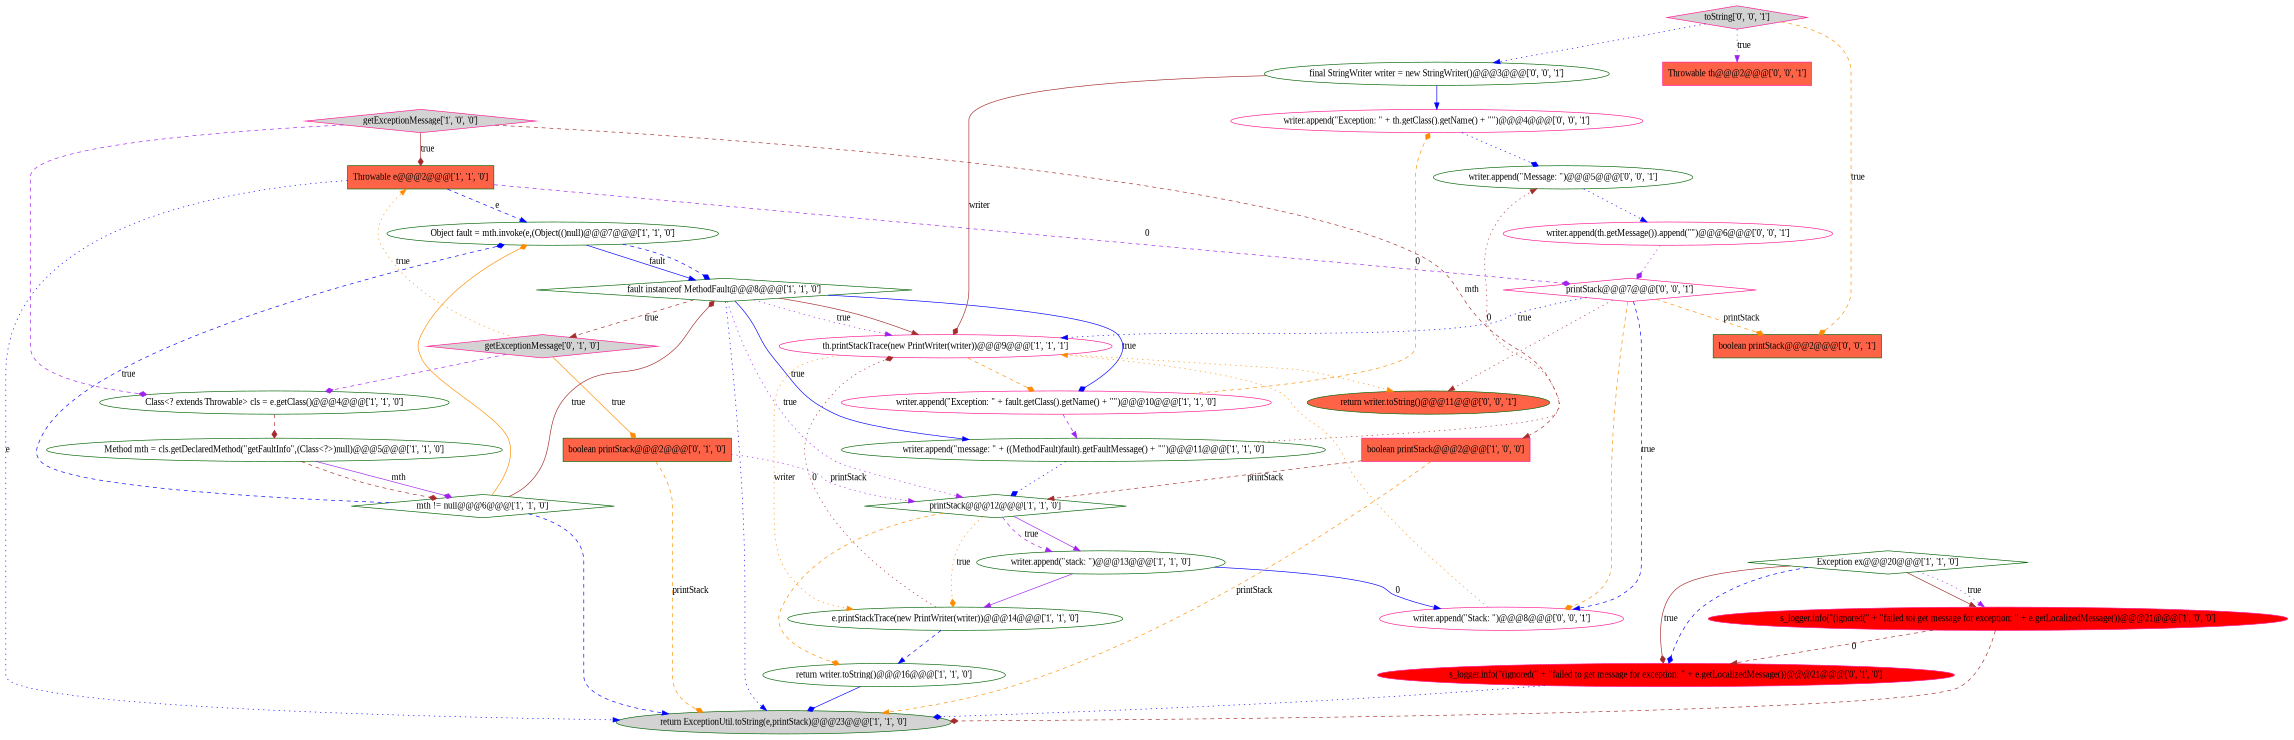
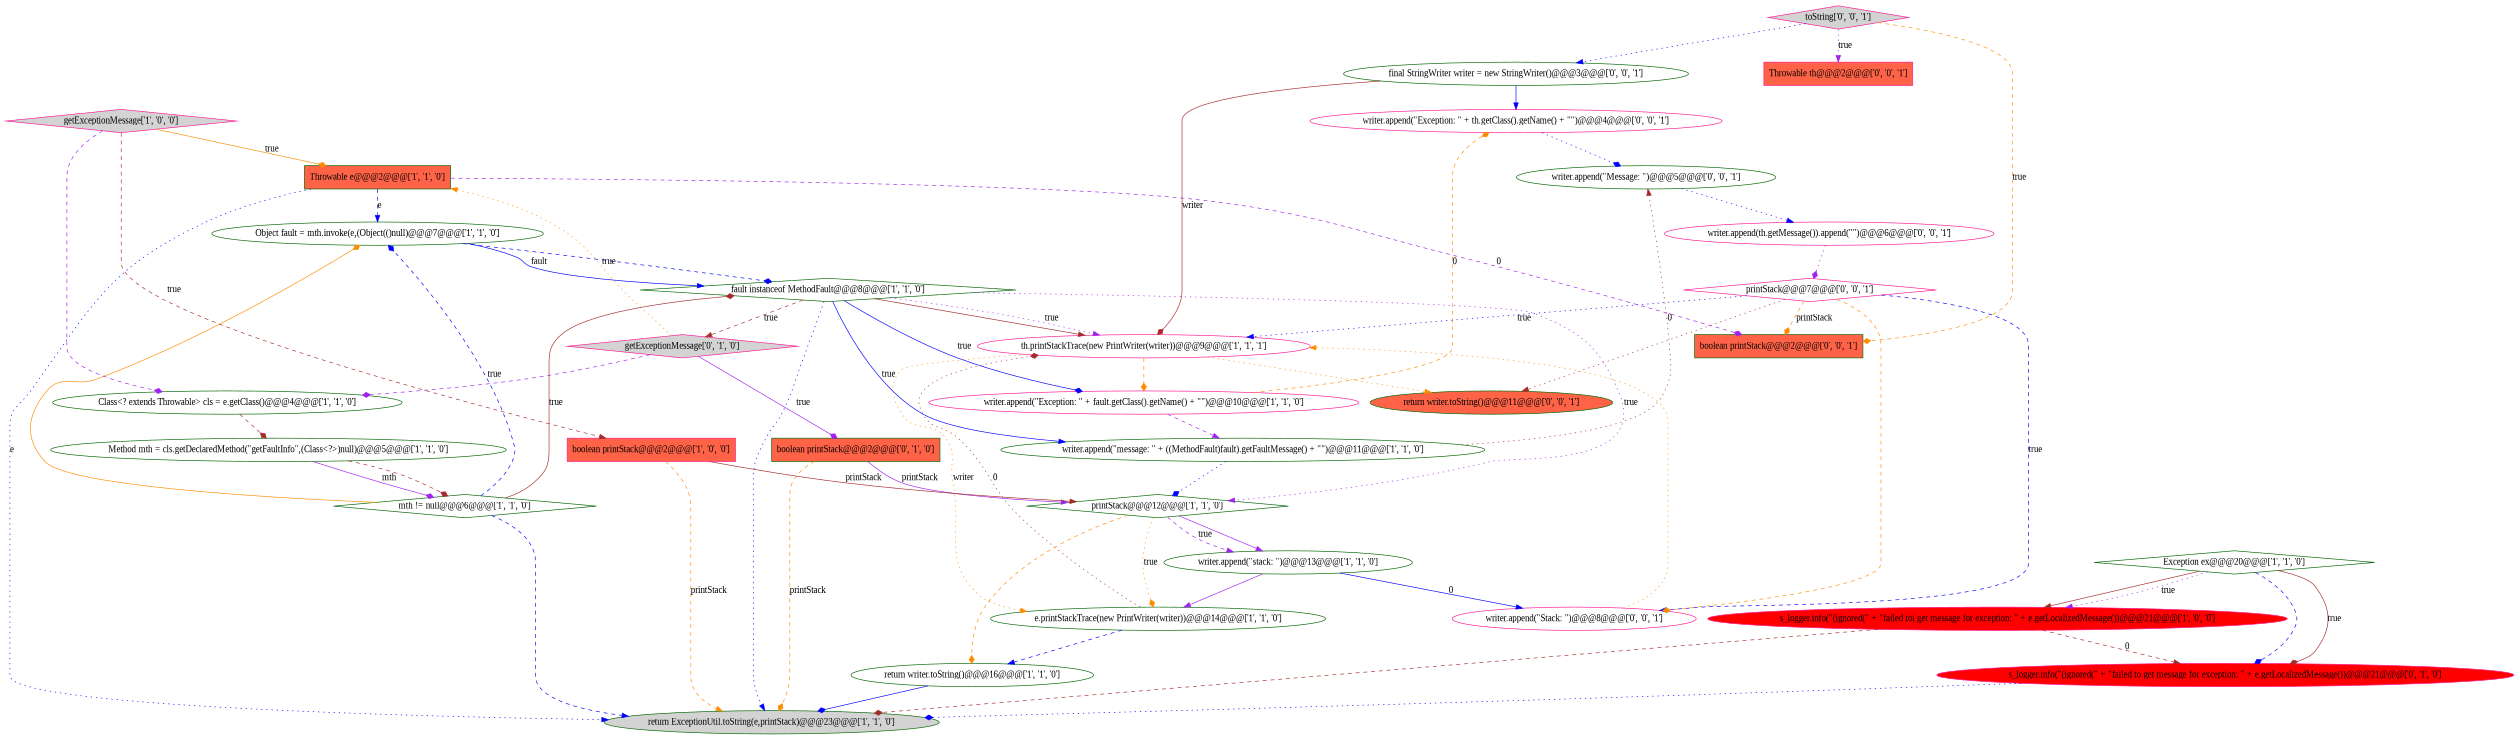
edge "getExceptionMessage['1', '0', '0']" -> "Throwable e@@@2@@@['1', '1', '0']": color brown -> darkorange
edge "Throwable e@@@2@@@['1', '1', '0']" -> "printStack@@@7@@@['0', '0', '1']": now "Throwable e@@@2@@@['1', '1', '0']" -> "boolean printStack@@@2@@@['0', '0', '1']"
edge "getExceptionMessage['1', '0', '0']" -> "boolean printStack@@@2@@@['1', '0', '0']": label "mth" -> "true"
edge "getExceptionMessage['0', '1', '0']" -> "boolean printStack@@@2@@@['0', '1', '0']": color darkorange -> purple
edge "boolean printStack@@@2@@@['0', '1', '0']" -> "printStack@@@12@@@['1', '1', '0']": style dotted -> solid
edge "boolean printStack@@@2@@@['1', '0', '0']" -> "printStack@@@12@@@['1', '1', '0']": style dashed -> solid
